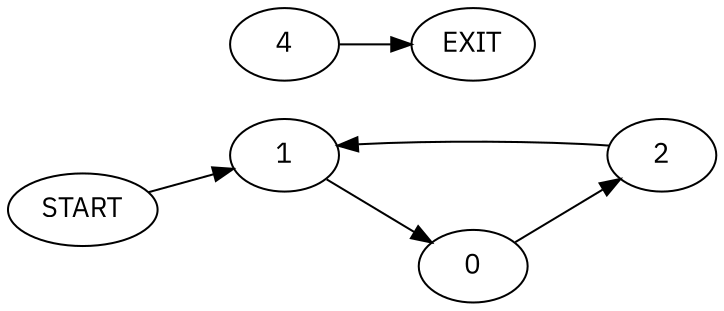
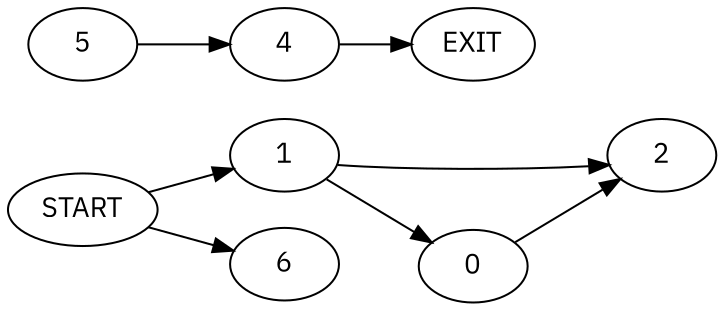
node "5": added
edge "2" -> "1": reversed
node "6": added
